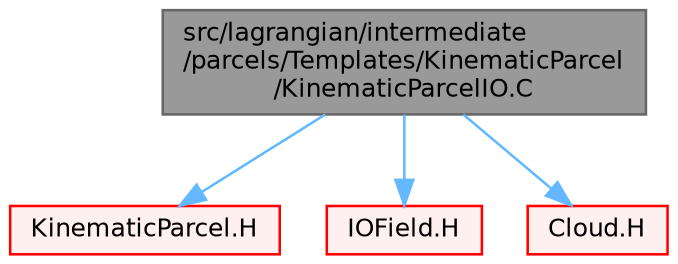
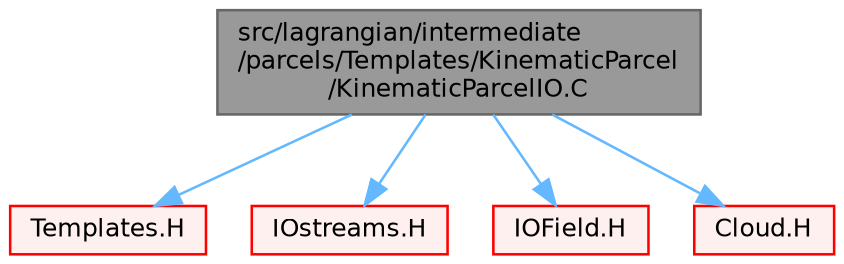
node "KinematicParcel.H": label "KinematicParcel.H" -> "Templates.H"
node "IOstreams.H": added
